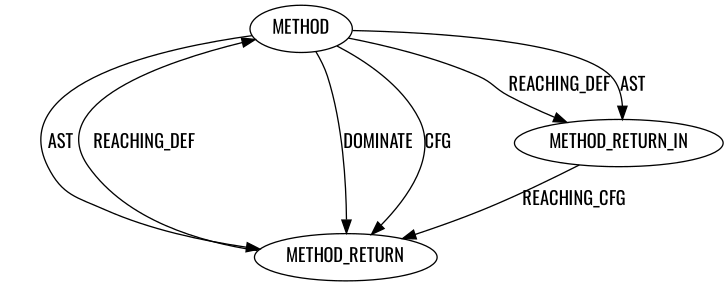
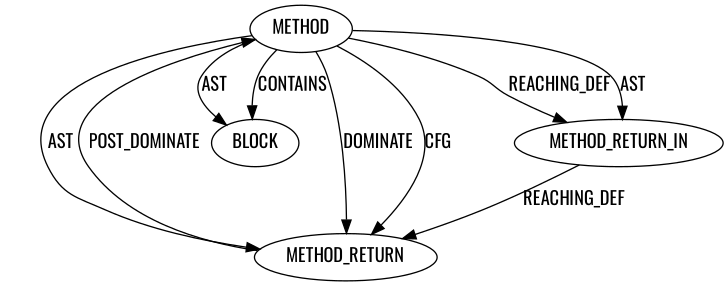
edge "METHOD_RETURN" -> "METHOD": label "REACHING_DEF" -> "POST_DOMINATE"
node "BLOCK": added
edge "METHOD_RETURN_IN" -> "METHOD_RETURN": label "REACHING_CFG" -> "REACHING_DEF"
